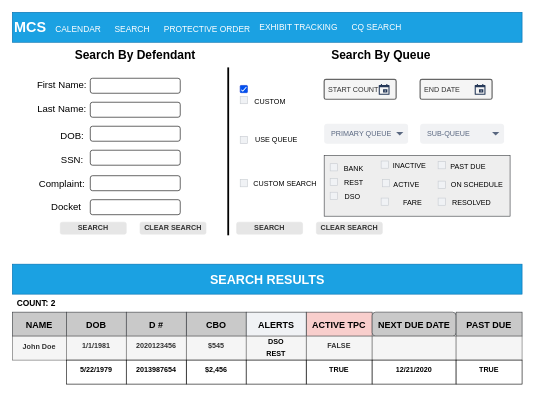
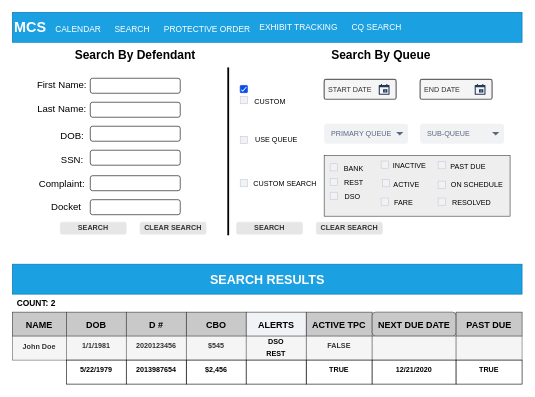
node "START COUNT": label "START COUNT" -> "START DATE"
node "FARE": moved (413, 199) -> (404, 199)
node "ACTIVE TPC": fillcolor #f8cecc -> #c9c9c9
